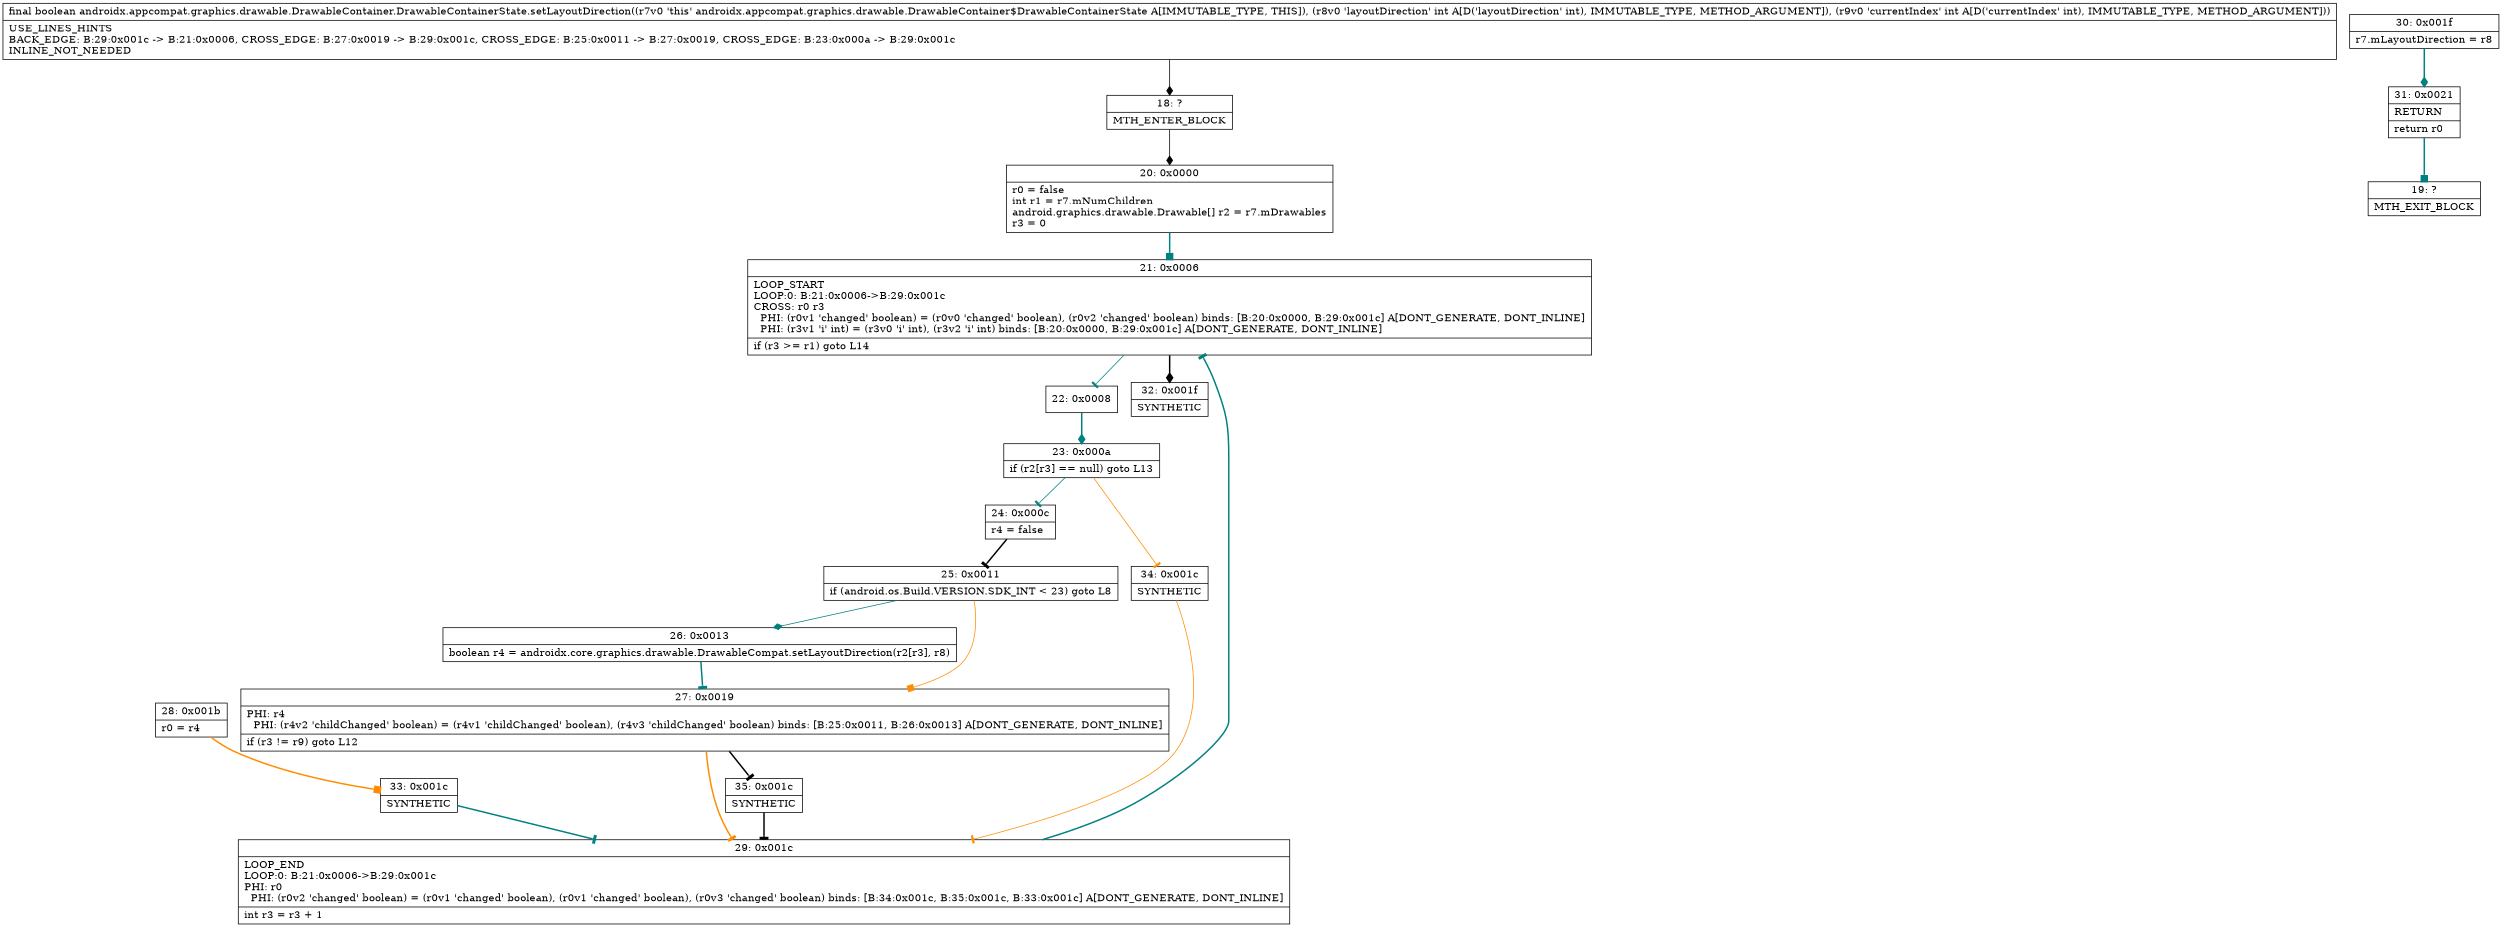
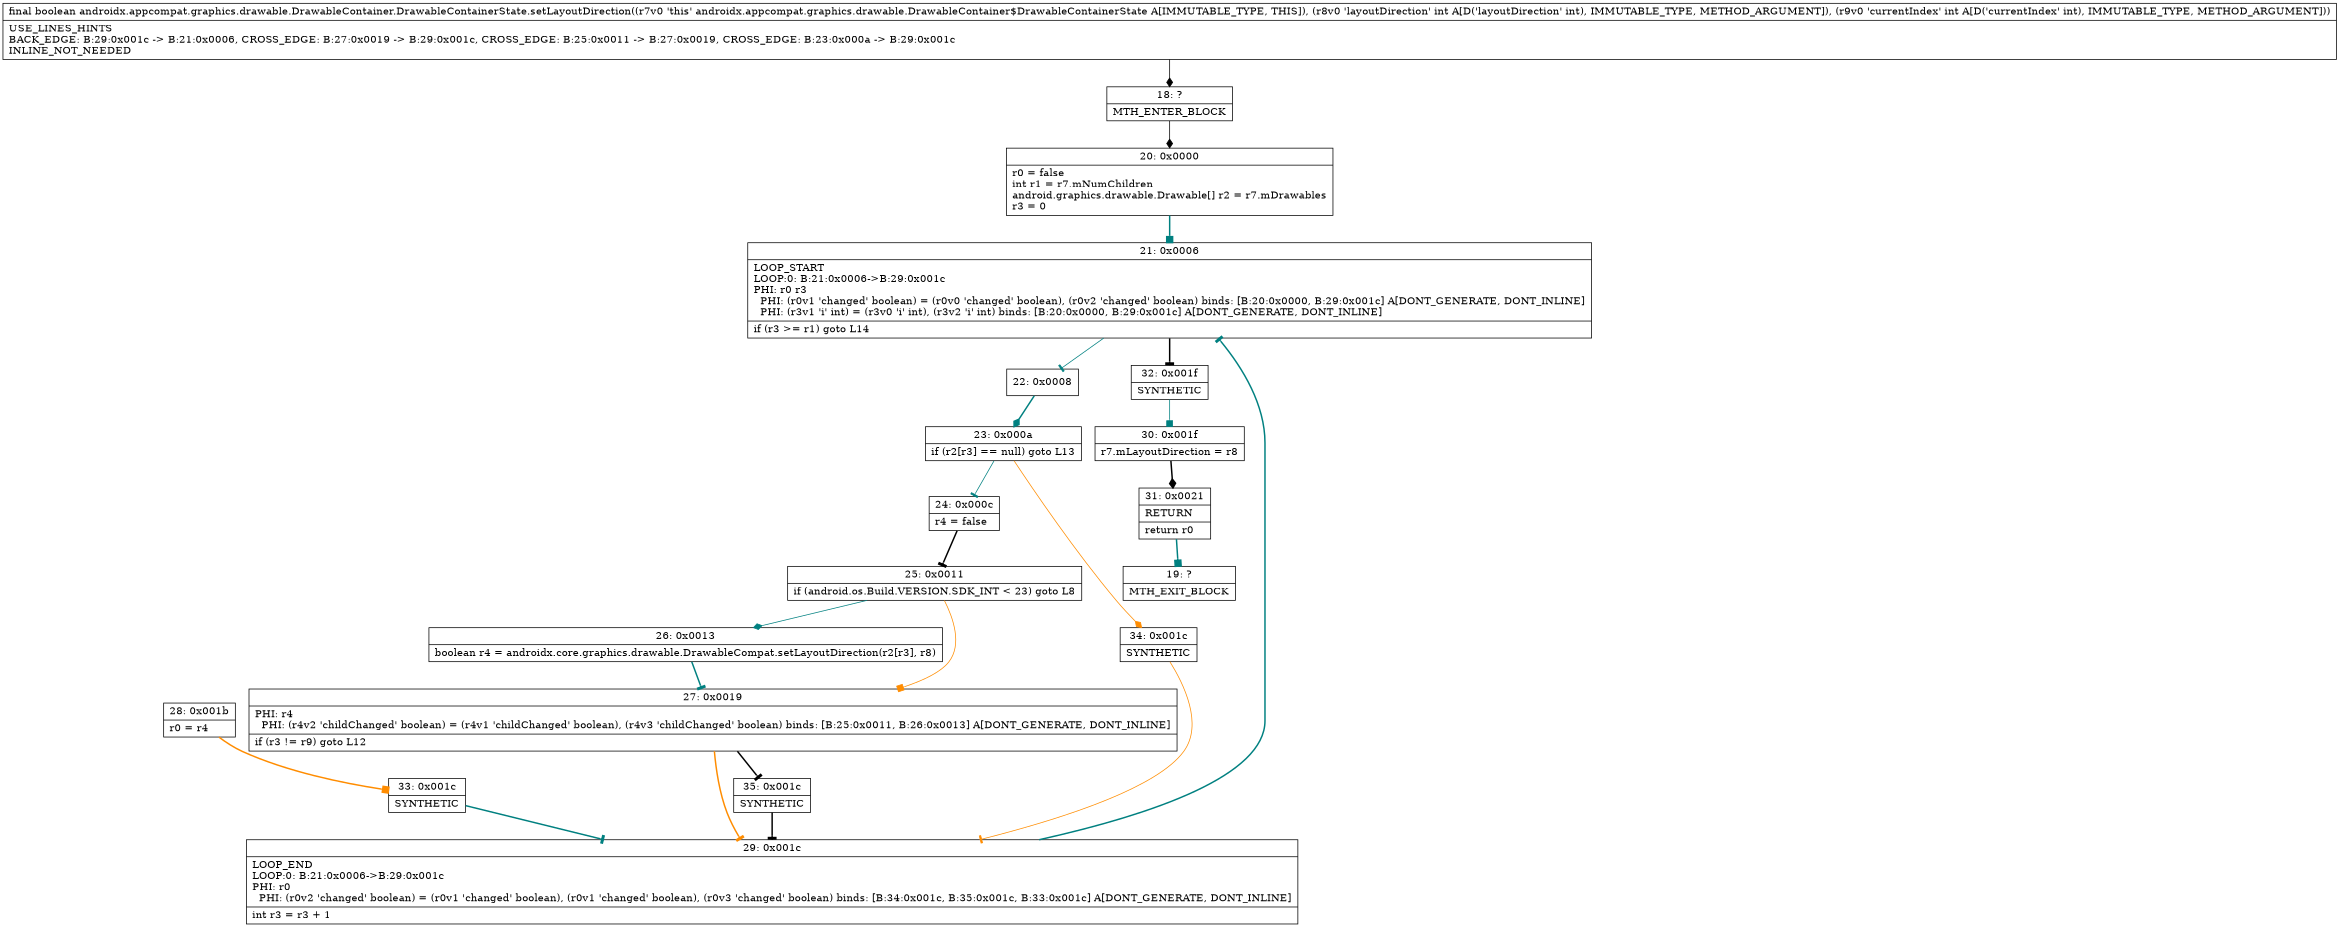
edge "30: 0x001f" -> "31: 0x0021": color teal -> black
node "21: 0x0006": text "CROSS: r0 r3" -> "PHI: r0 r3"
edge "21: 0x0006" -> "32: 0x001f": arrowhead diamond -> tee
edge "32: 0x001f" -> "30: 0x001f": added
edge "23: 0x000a" -> "34: 0x001c": arrowhead tee -> diamond
